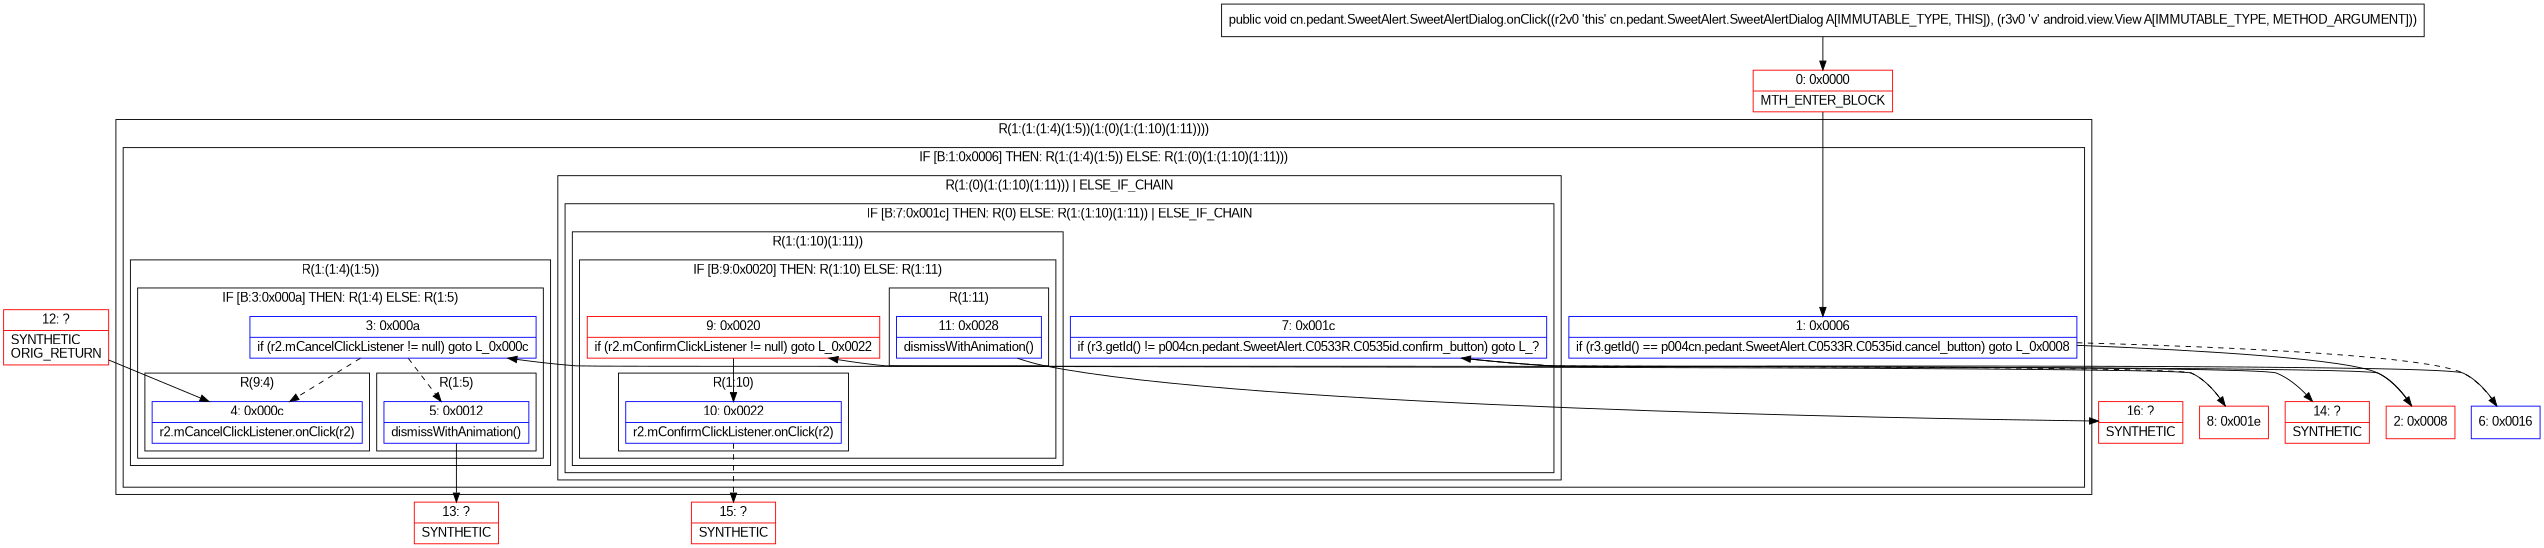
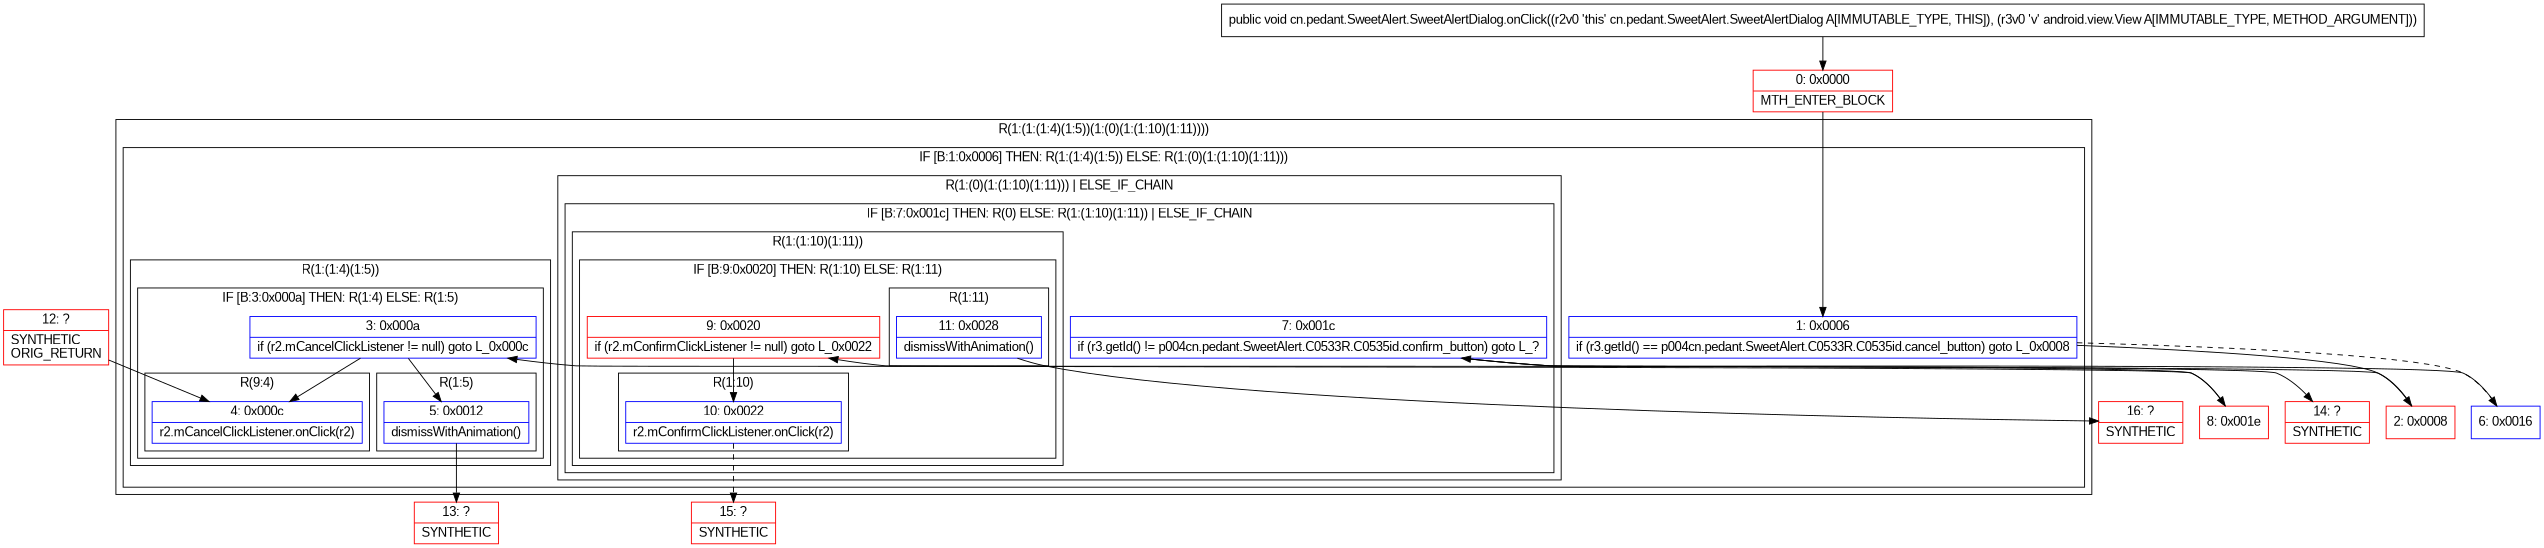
edge "7: 0x001c" -> "8: 0x001e": style dashed -> solid
edge "3: 0x000a" -> "4: 0x000c": style dashed -> solid
edge "3: 0x000a" -> "5: 0x0012": style dashed -> solid
